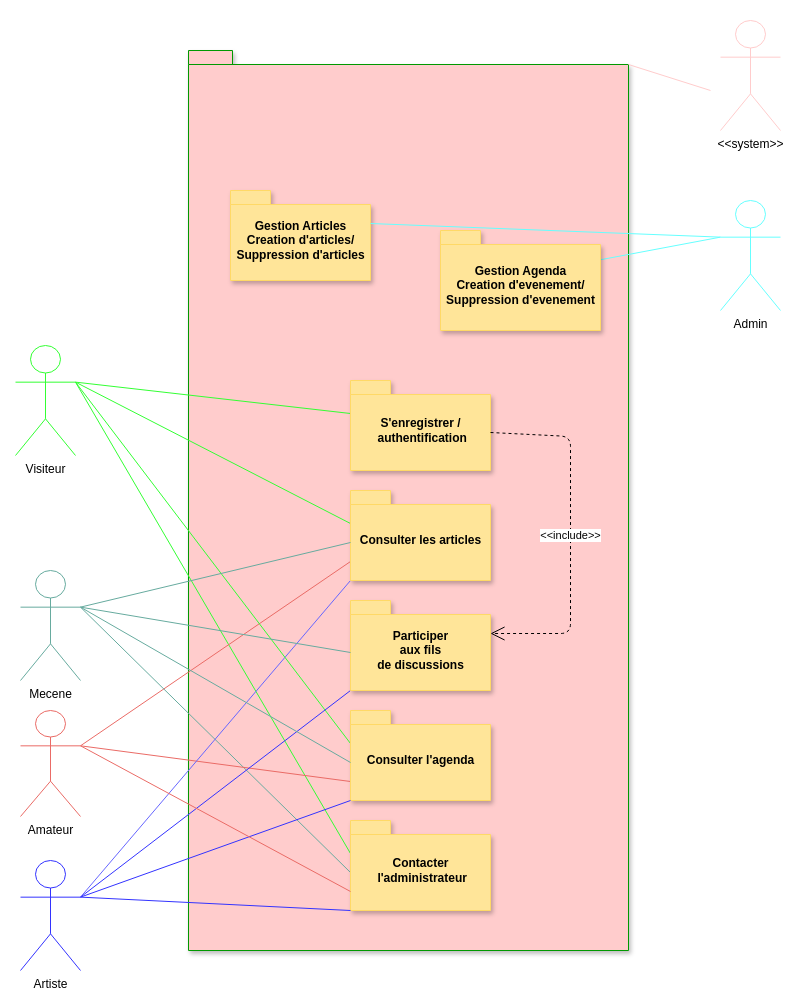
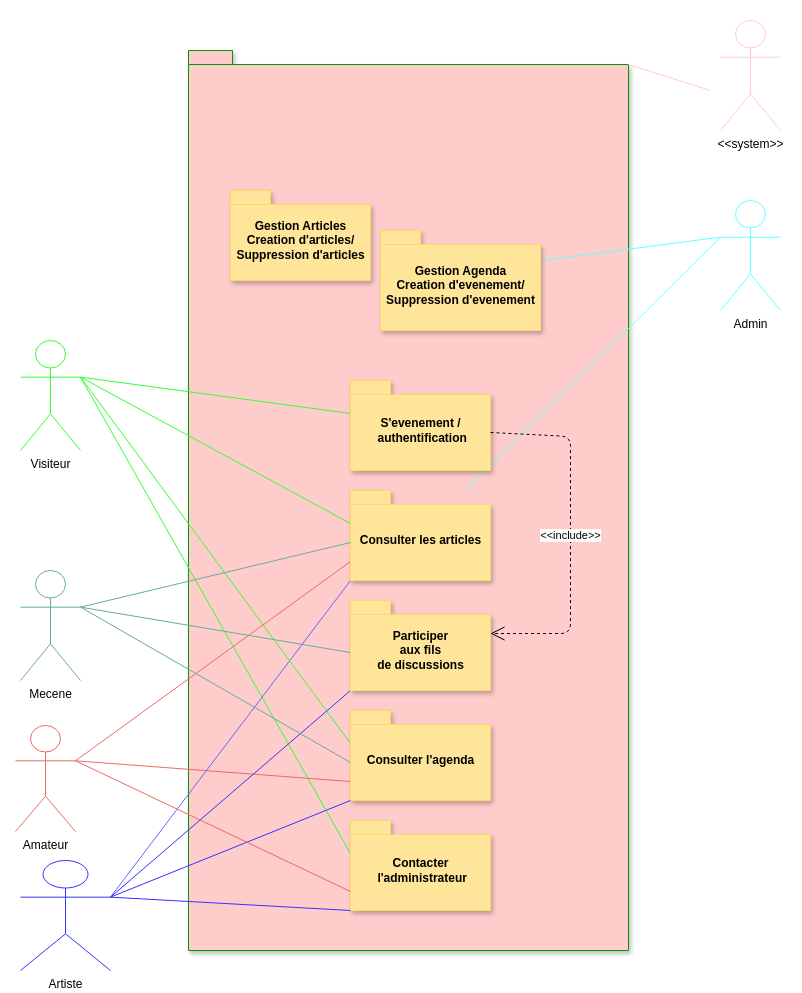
edge "Gestion Articles Creation d'articles/ Suppression d'articles" -- "Admin": now "Consulter les articles" -- "Admin"
node "Gestion Agenda Creation d'evenement/ Suppression d'evenement": moved (521, 281) -> (461, 281)
node "Visiteur": moved (46, 401) -> (51, 396)
node "S'enregistrer / authentification": label "S'enregistrer / authentification" -> "S'evenement / authentification"
edge "Mecene" -- "Contacter l'administrateur": removed
node "Amateur": moved (51, 764) -> (46, 779)
node "Artiste": size 60x110 -> 90x110
